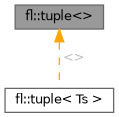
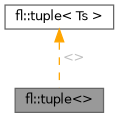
edge "fl::tuple< Ts >" -> "fl::tuple<>": reversed
